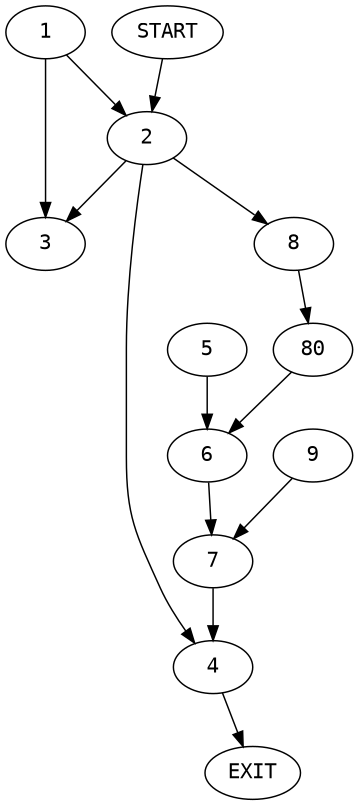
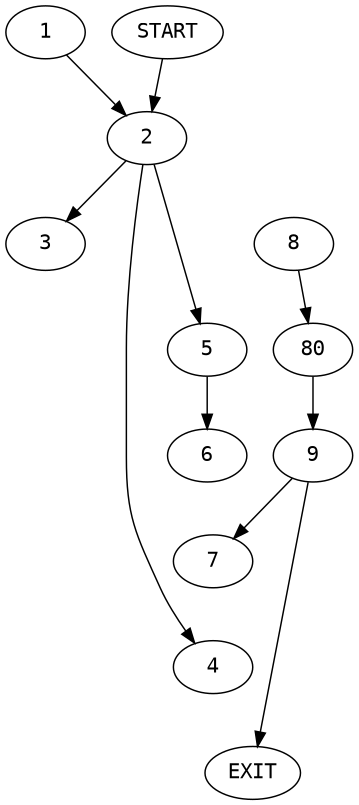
edge "1" -> "3": removed
edge "2" -> "8": now "2" -> "5"
edge "80" -> "6": now "80" -> "9"
edge "6" -> "7": removed
edge "7" -> "4": removed
edge "4" -> "EXIT": now "9" -> "EXIT"
